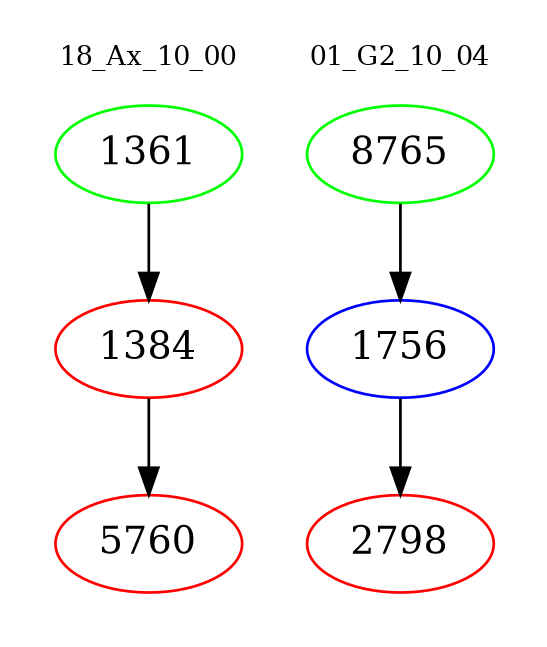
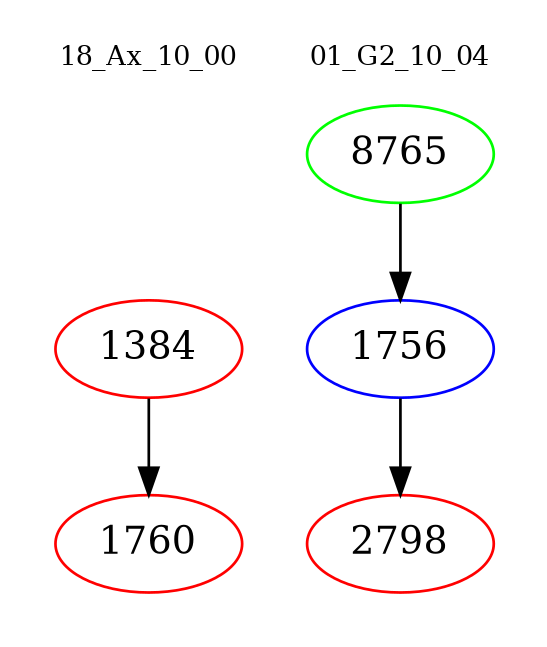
node "1361": removed
node "5760": label "5760" -> "1760"
